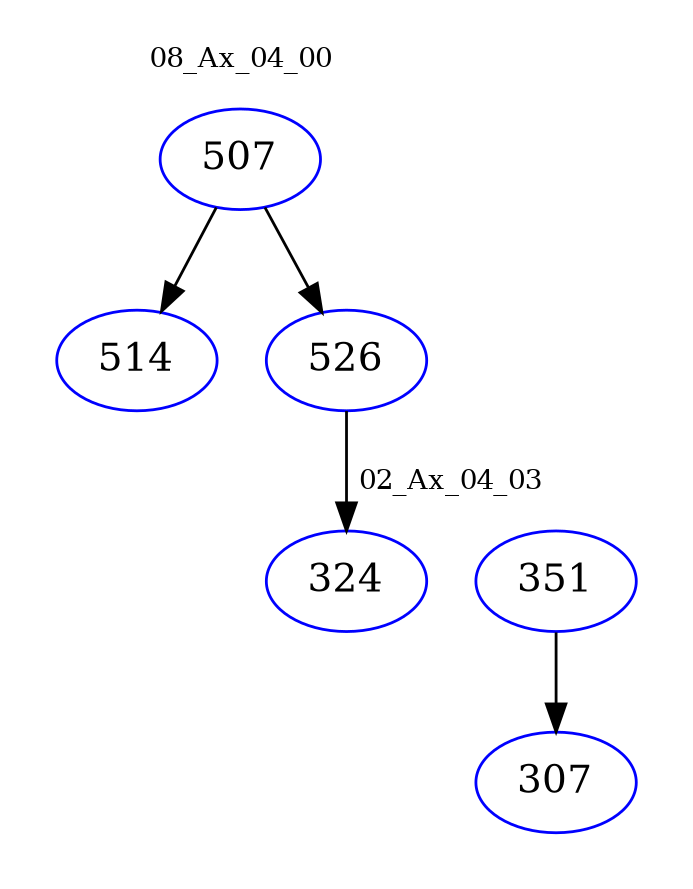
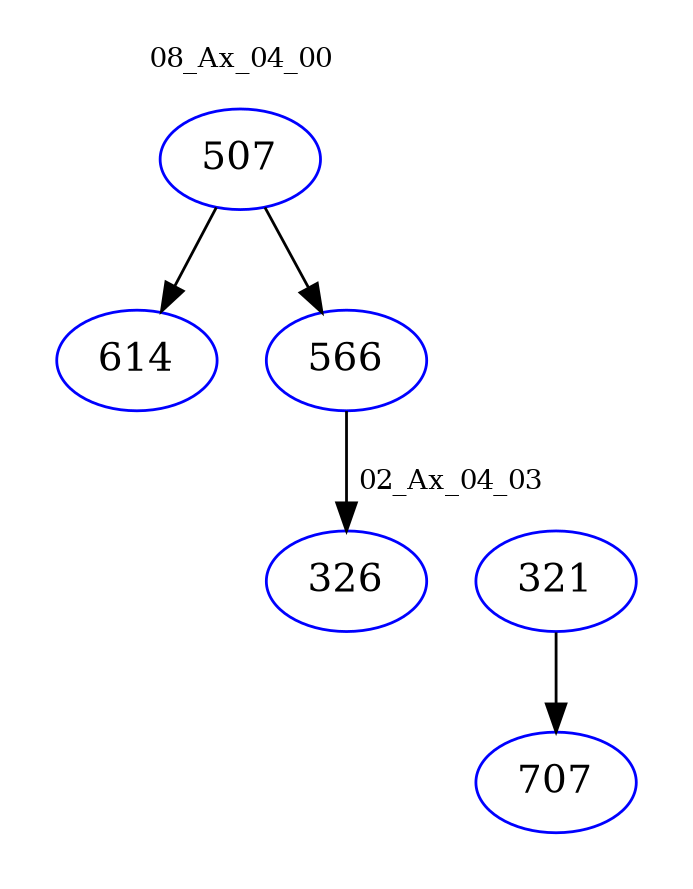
node "514": label "514" -> "614"
node "526": label "526" -> "566"
node "324": label "324" -> "326"
node "351": label "351" -> "321"
node "307": label "307" -> "707"
